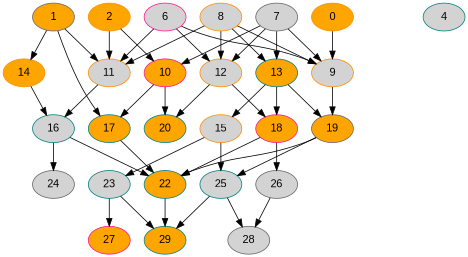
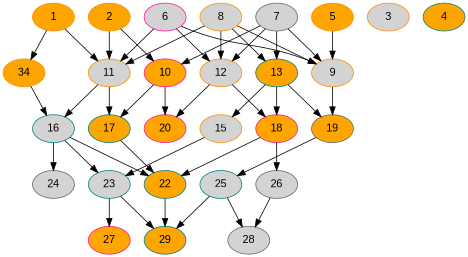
node "1": color gray40 -> darkorange
node "0": label "0" -> "5"
node "3": added
node "4": fillcolor lightgrey -> orange
edge "1" -> "17": now "11" -> "17"
node "14": label "14" -> "34"
node "20": color teal -> deeppink
edge "15" -> "25": removed
edge "16" -> "23": added
edge "19" -> "22": removed
